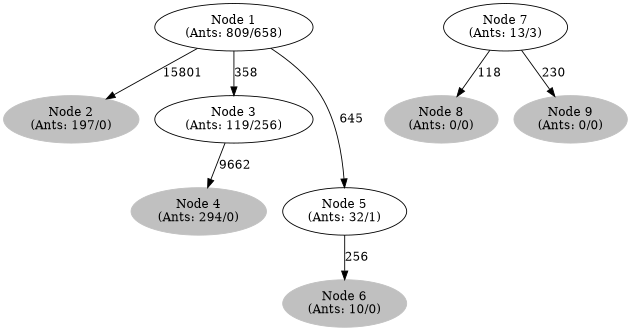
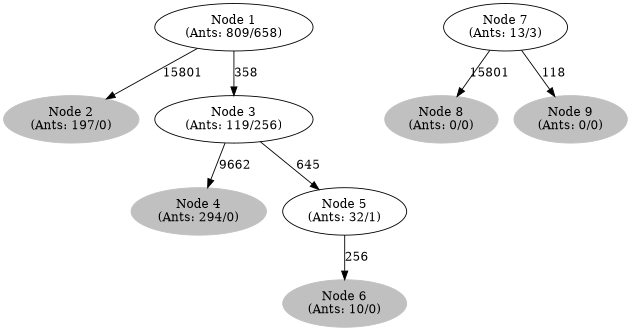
edge "Node 7 (Ants: 13/3)" -> "Node 8 (Ants: 0/0)": label "118" -> "15801"
edge "Node 7 (Ants: 13/3)" -> "Node 9 (Ants: 0/0)": label "230" -> "118"
edge "Node 1 (Ants: 809/658)" -> "Node 5 (Ants: 32/1)": now "Node 3 (Ants: 119/256)" -> "Node 5 (Ants: 32/1)"
